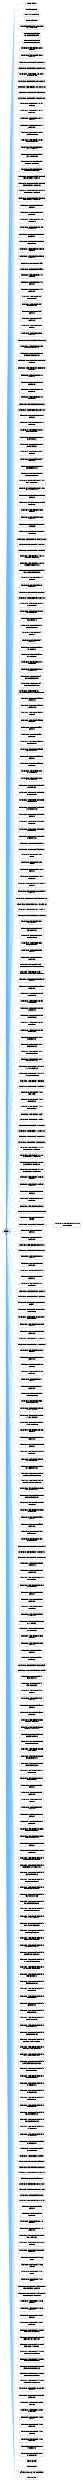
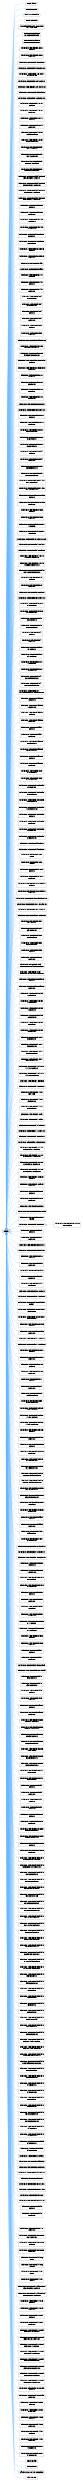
node "schema_py_generated.Stablehlo LookupSparseOptionsT": label "schema_py_generated.Stablehlo LookupSparseOptionsT" -> "schema_py_generated.Stablehlo RngBitGeneratorOptions"
node "schema_py_generated.TopKV2 Options": removed
